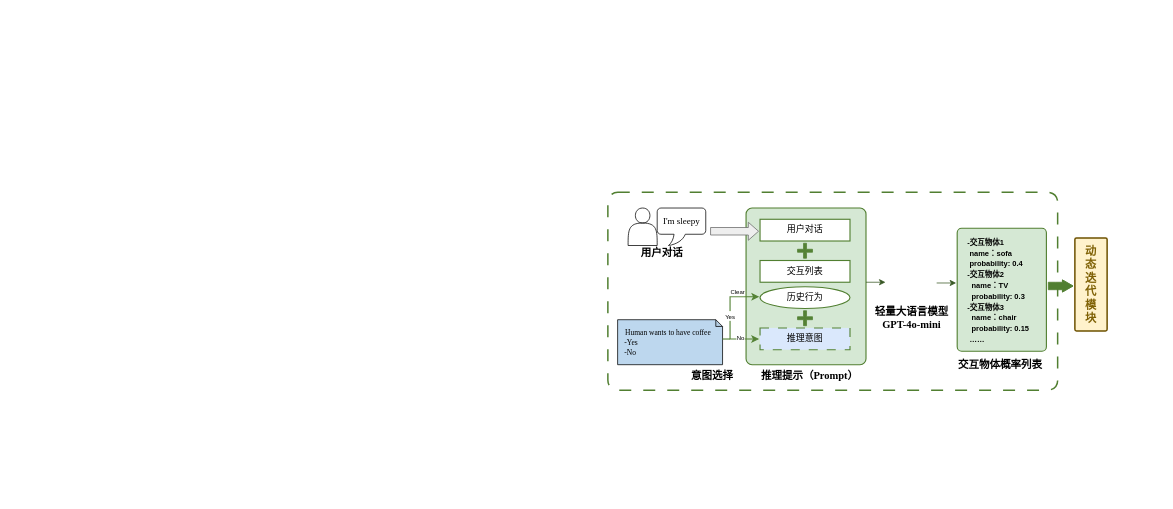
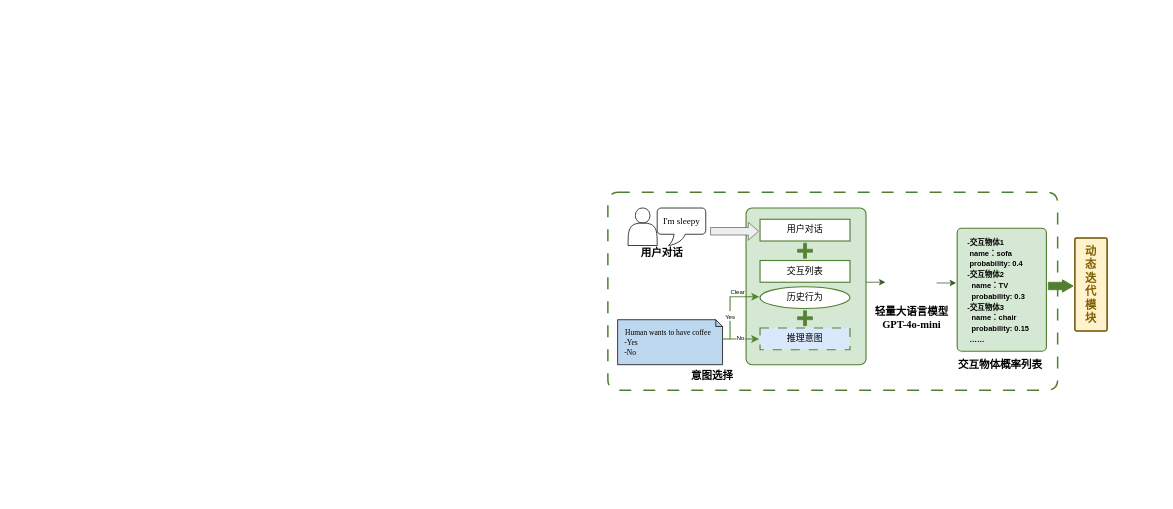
node "推理提示（Prompt）": removed
